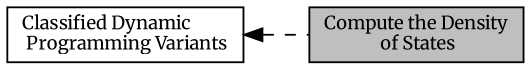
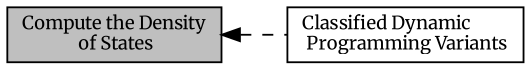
edge "Compute the Density of States" -> "Classified Dynamic Programming Variants": reversed
